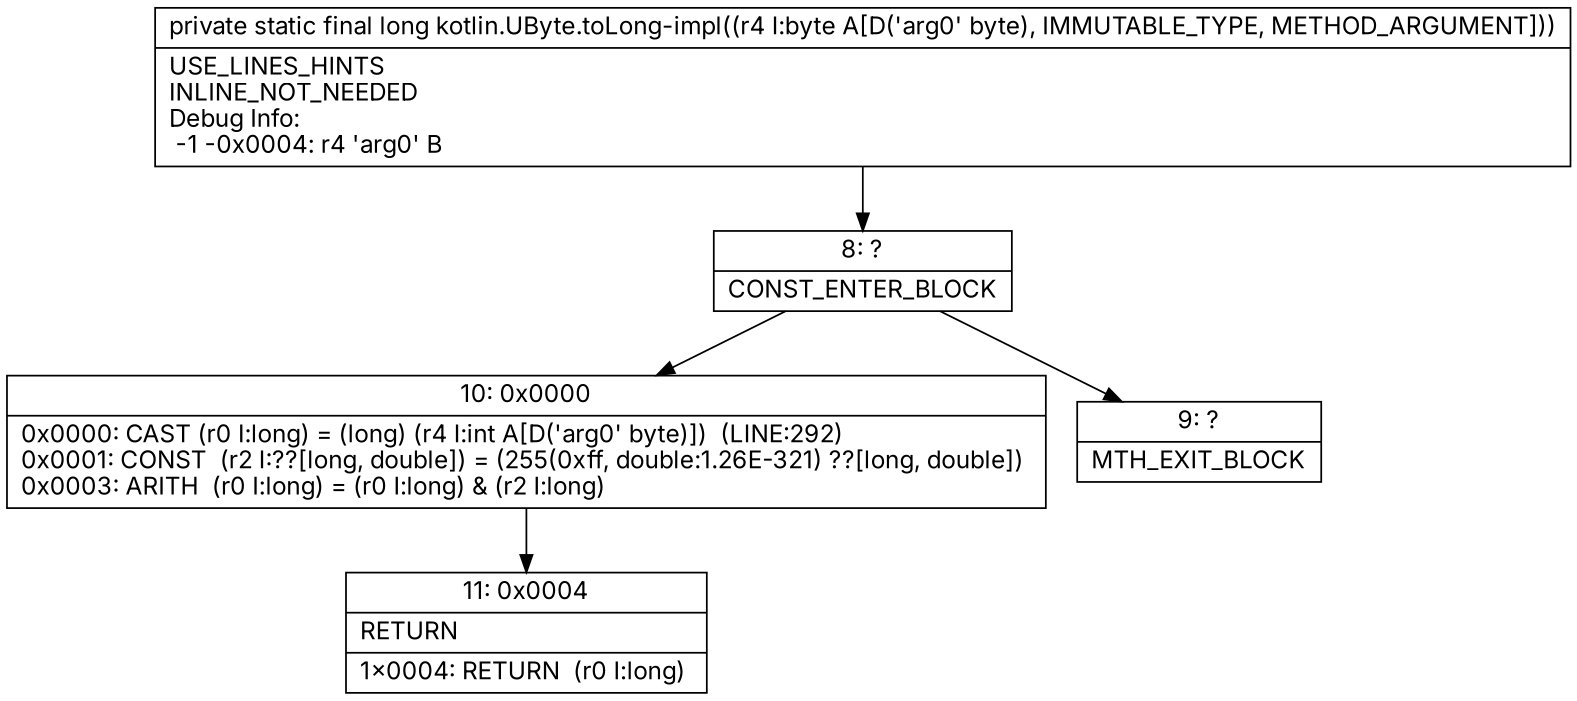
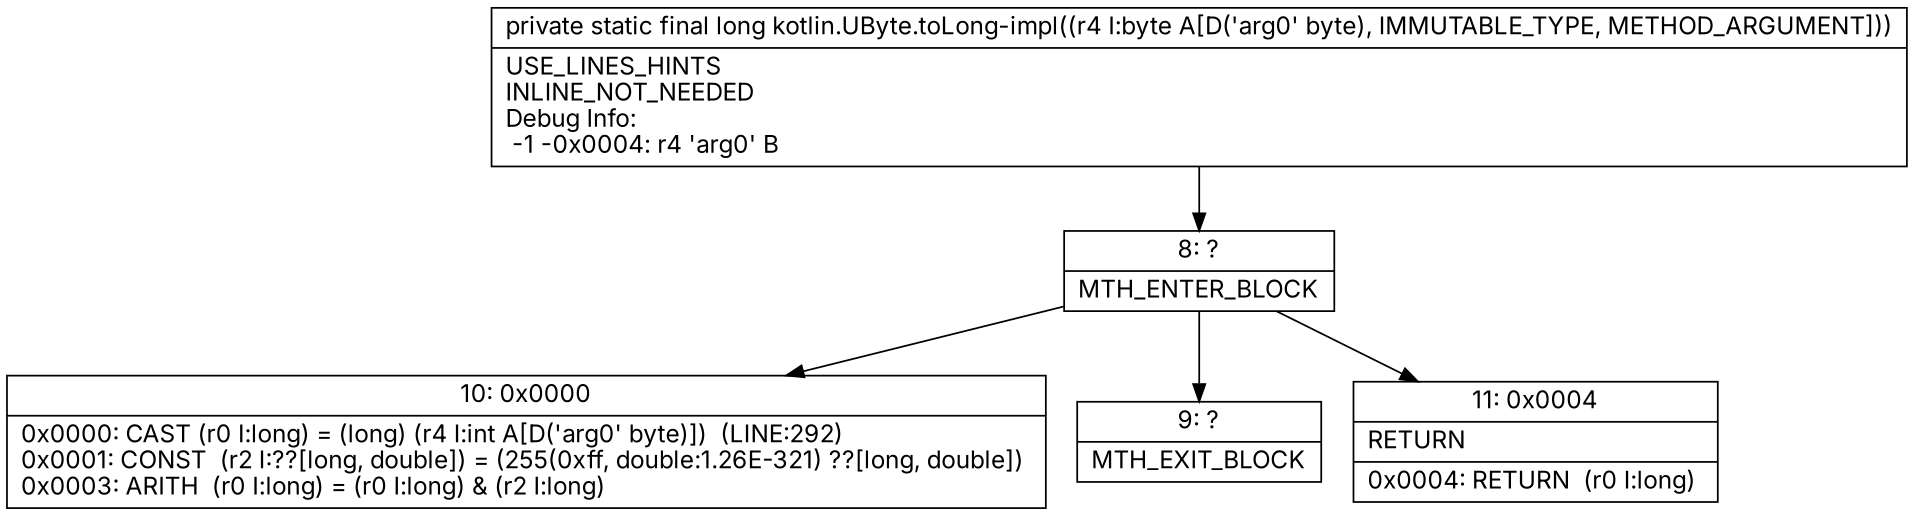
node "8: ?": text "CONST_ENTER_BLOCK" -> "MTH_ENTER_BLOCK"
edge "10: 0x0000" -> "11: 0x0004": now "8: ?" -> "11: 0x0004"
node "11: 0x0004": text "1x0004: RETURN  (r0 I:long)" -> "0x0004: RETURN  (r0 I:long)"
